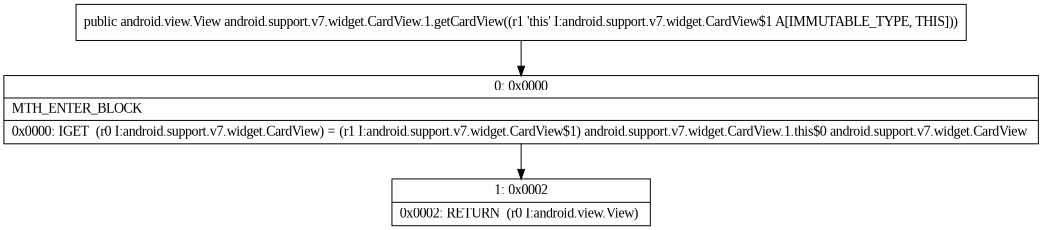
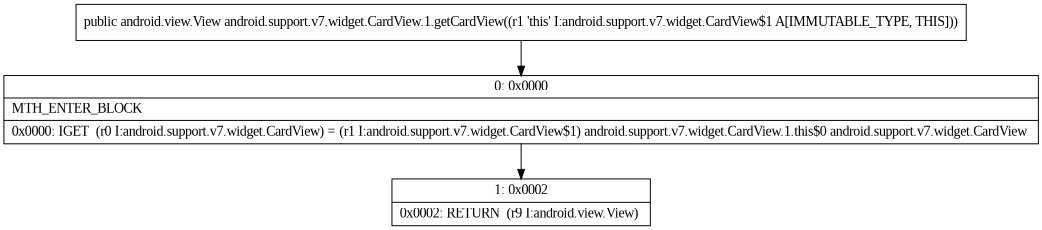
node "1: 0x0002": text "0x0002: RETURN  (r0 I:android.view.View)" -> "0x0002: RETURN  (r9 I:android.view.View)"
